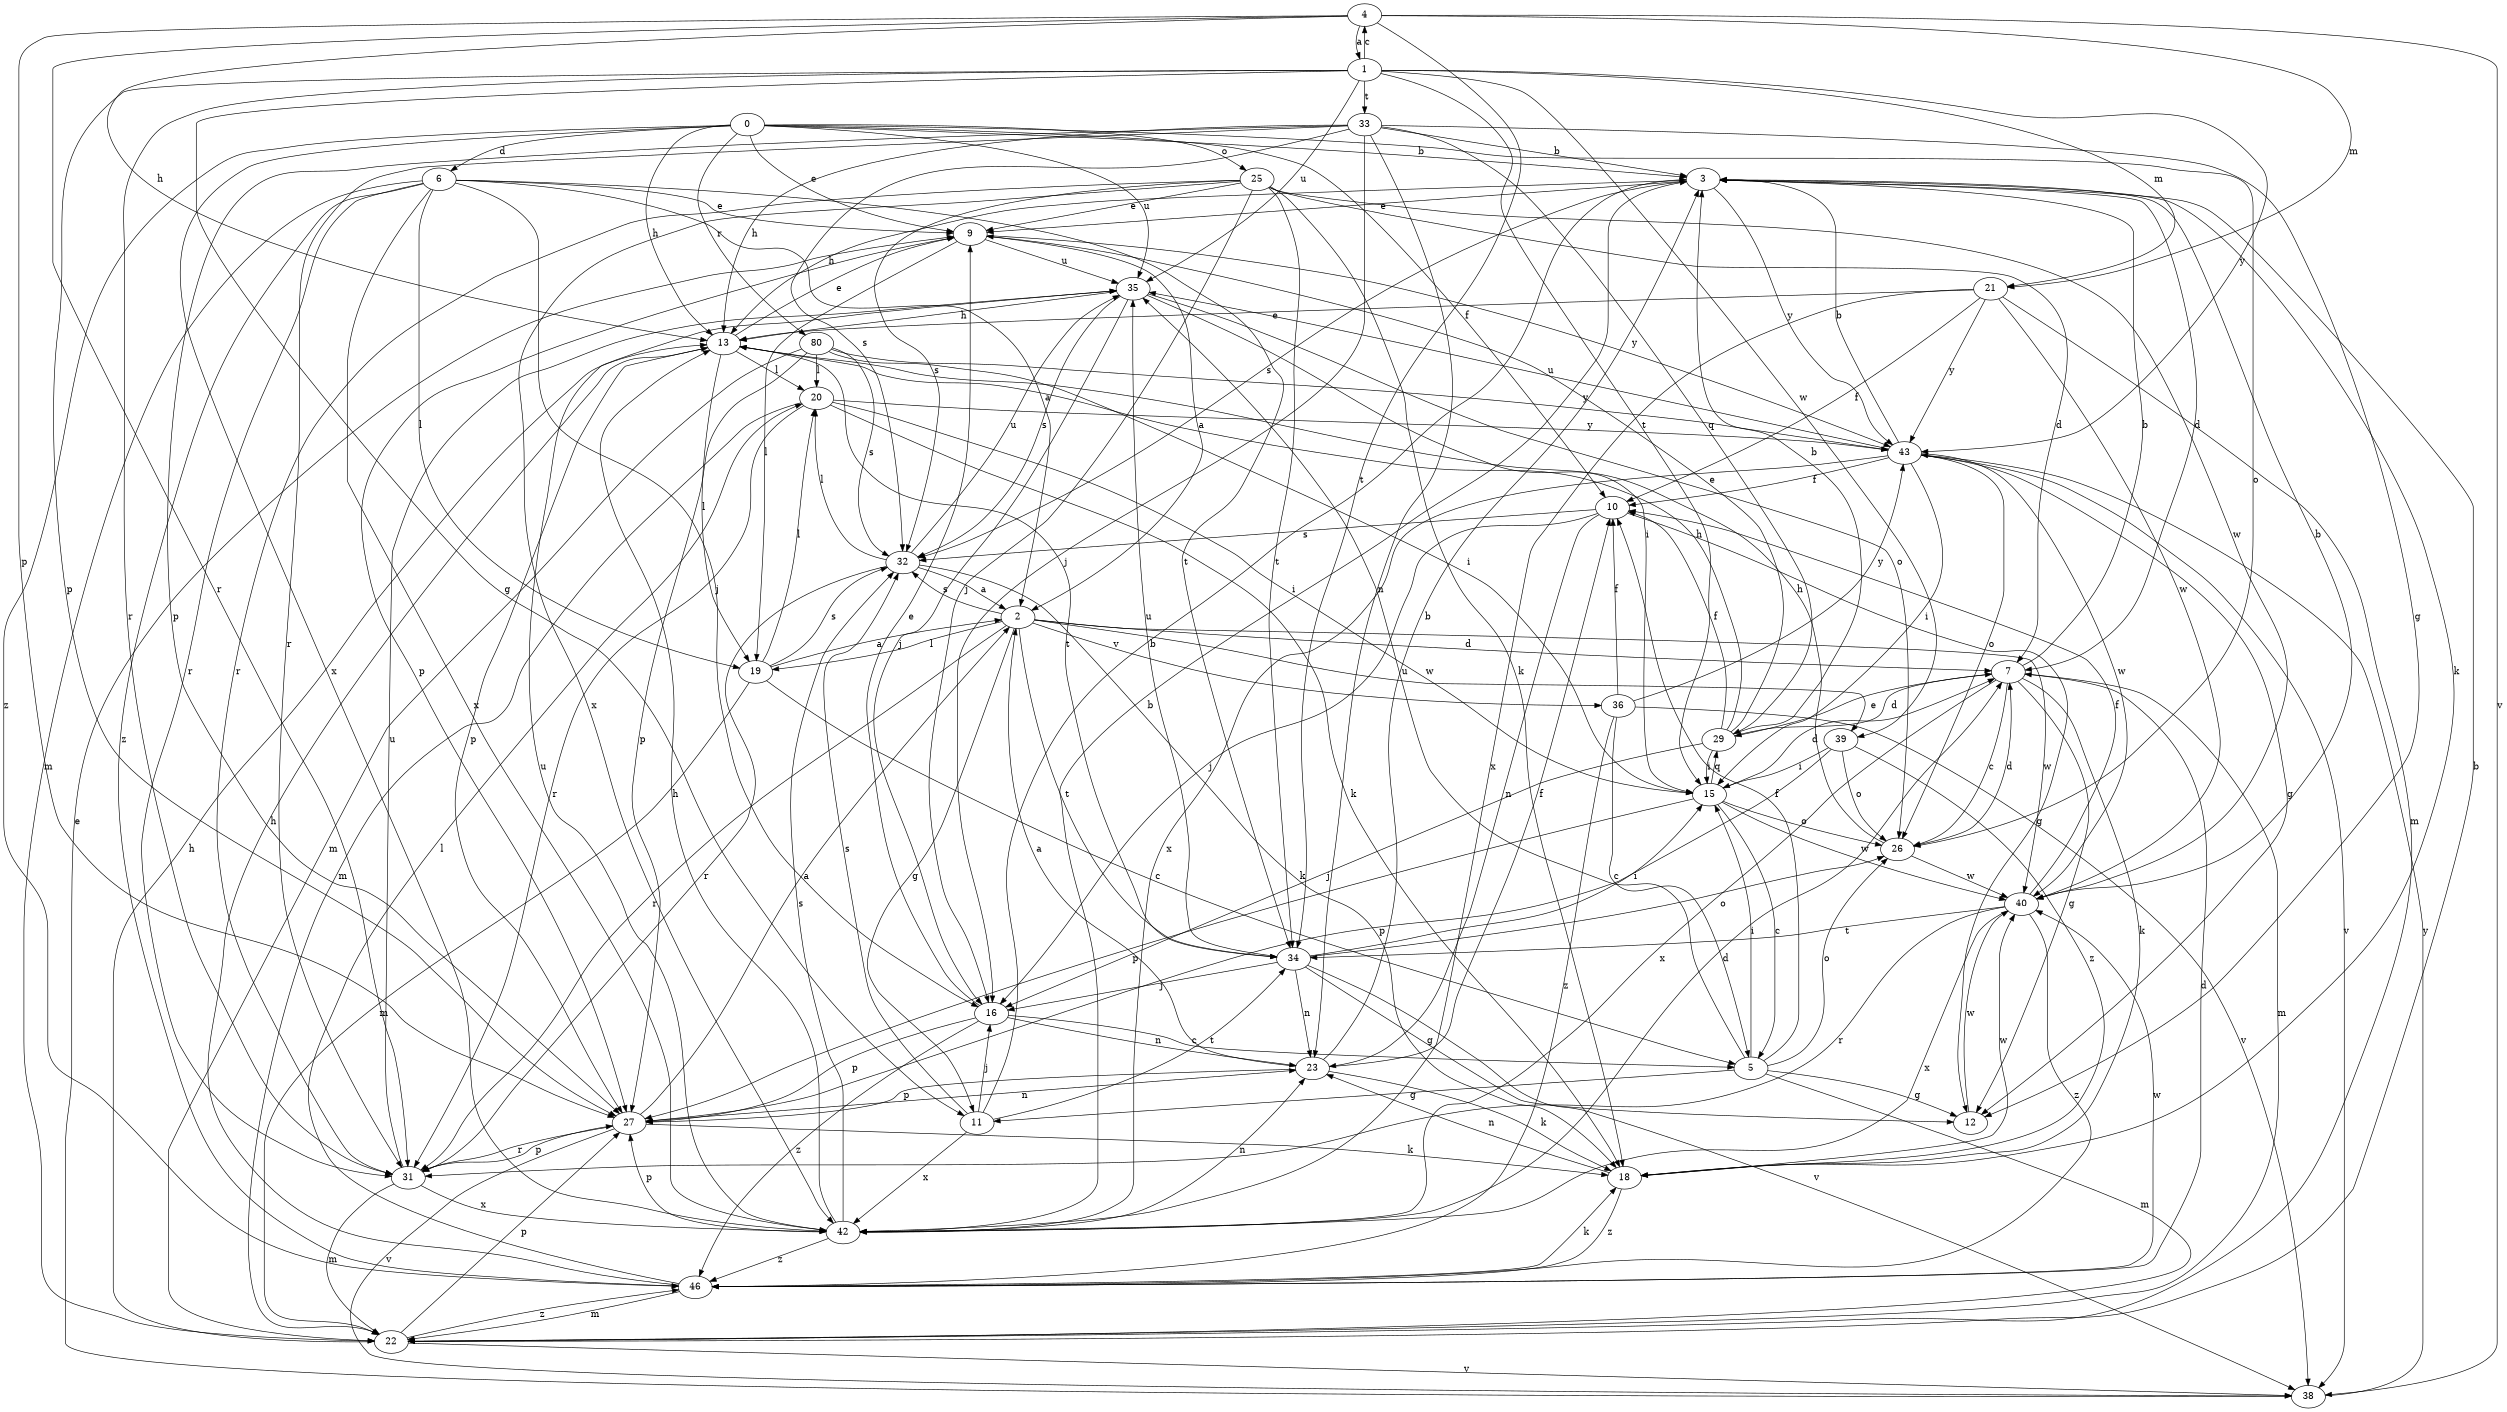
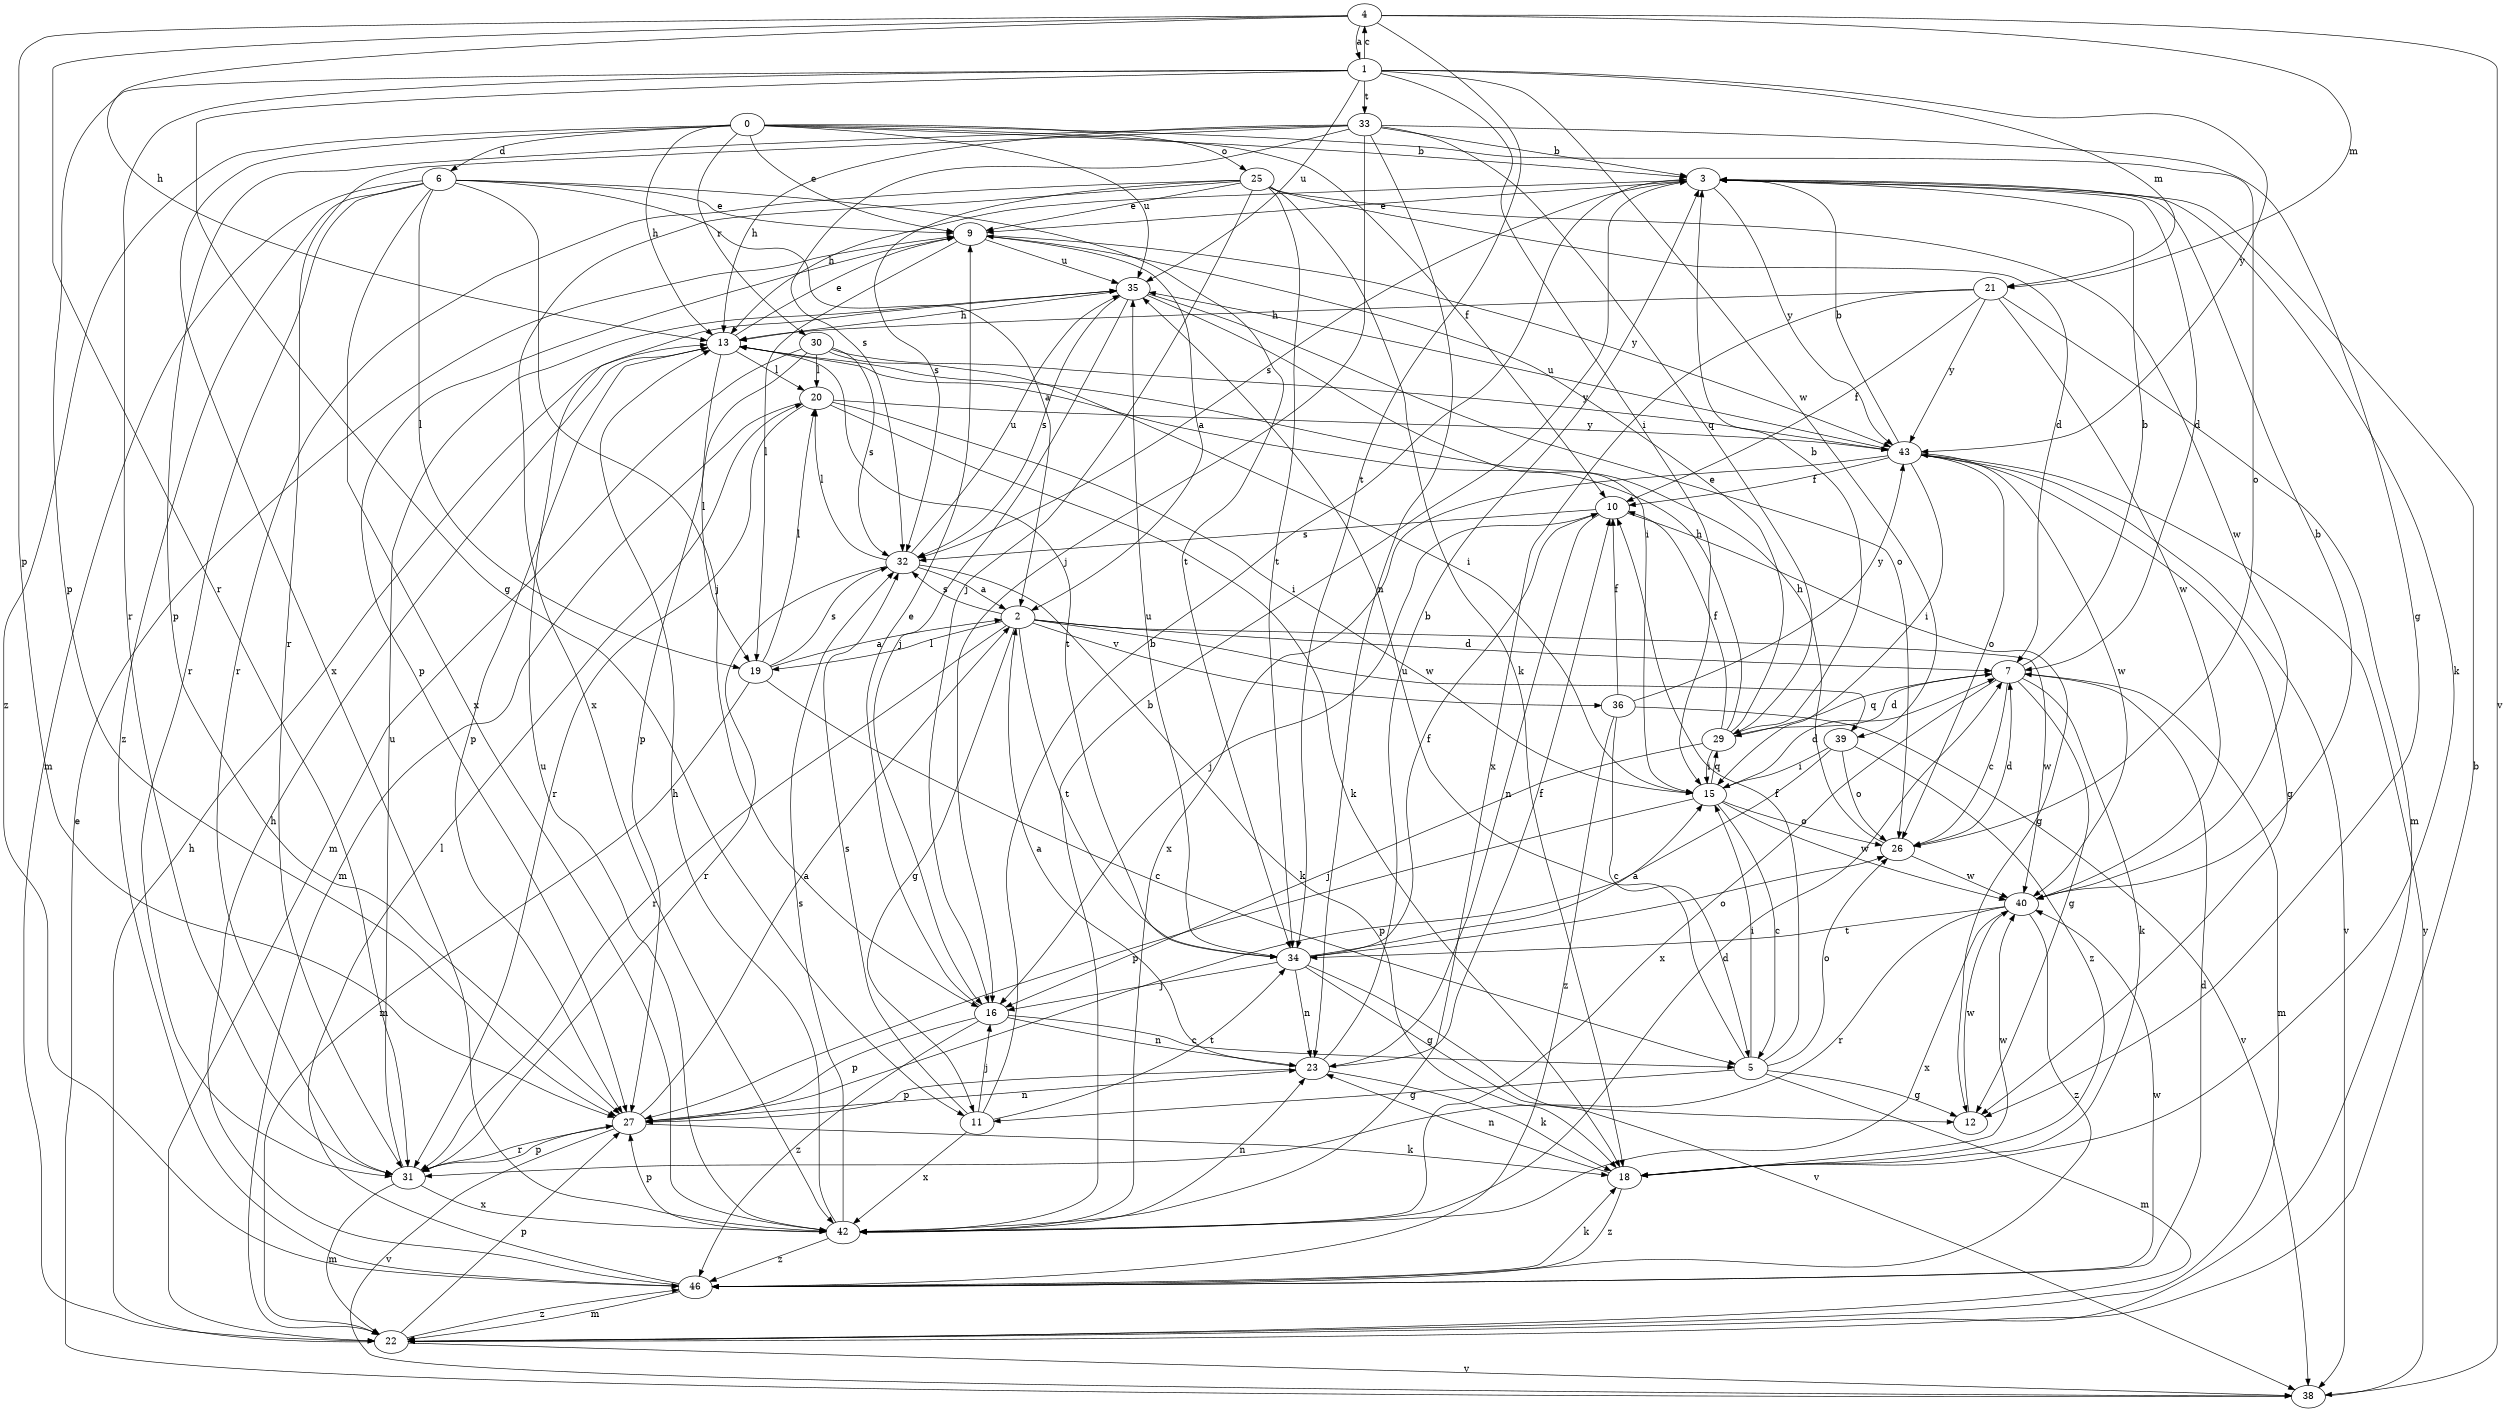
edge "21" -> "13": label "e" -> "h"
node "80": label "80" -> "30"
edge "1" -> "15": label "t" -> "i"
edge "40" -> "10": now "34" -> "10"
edge "7" -> "29": label "e" -> "q"
edge "34" -> "15": label "i" -> "a"
